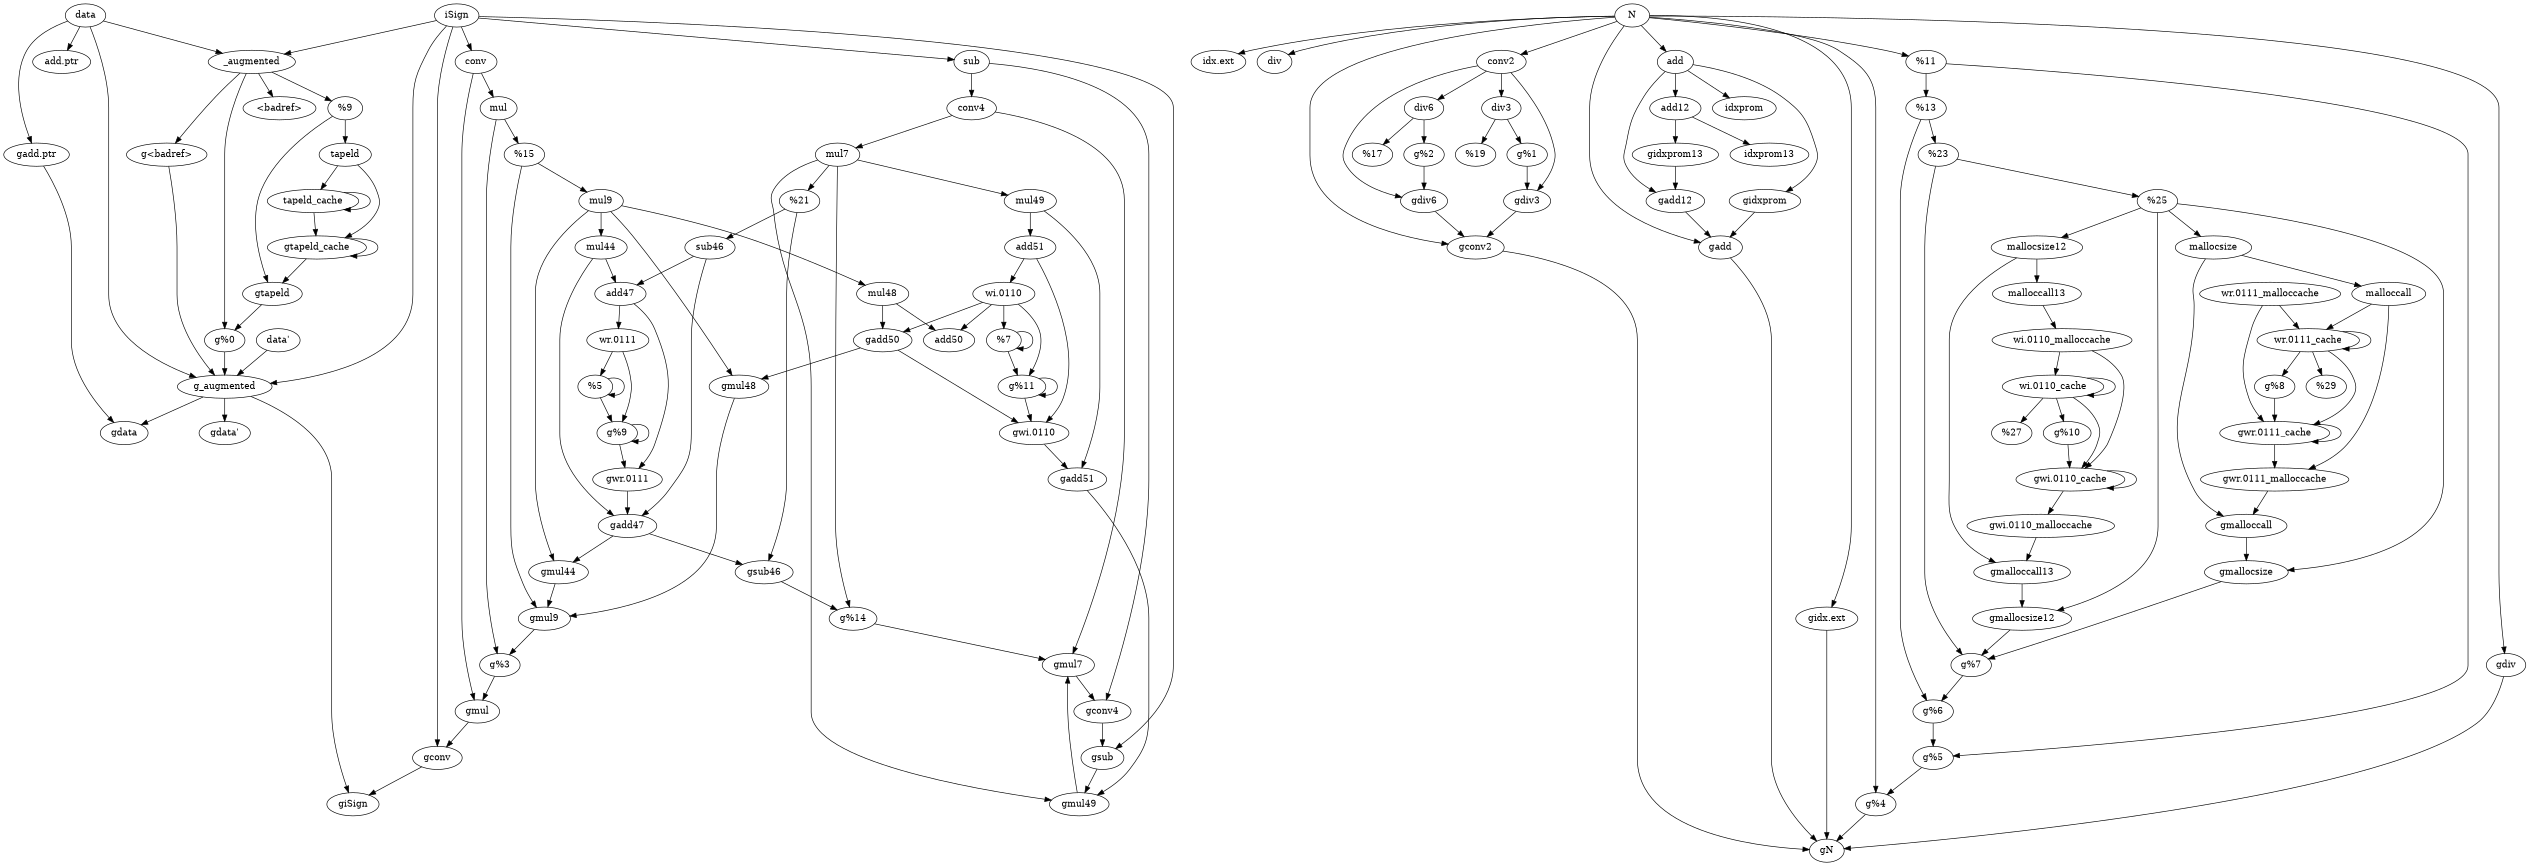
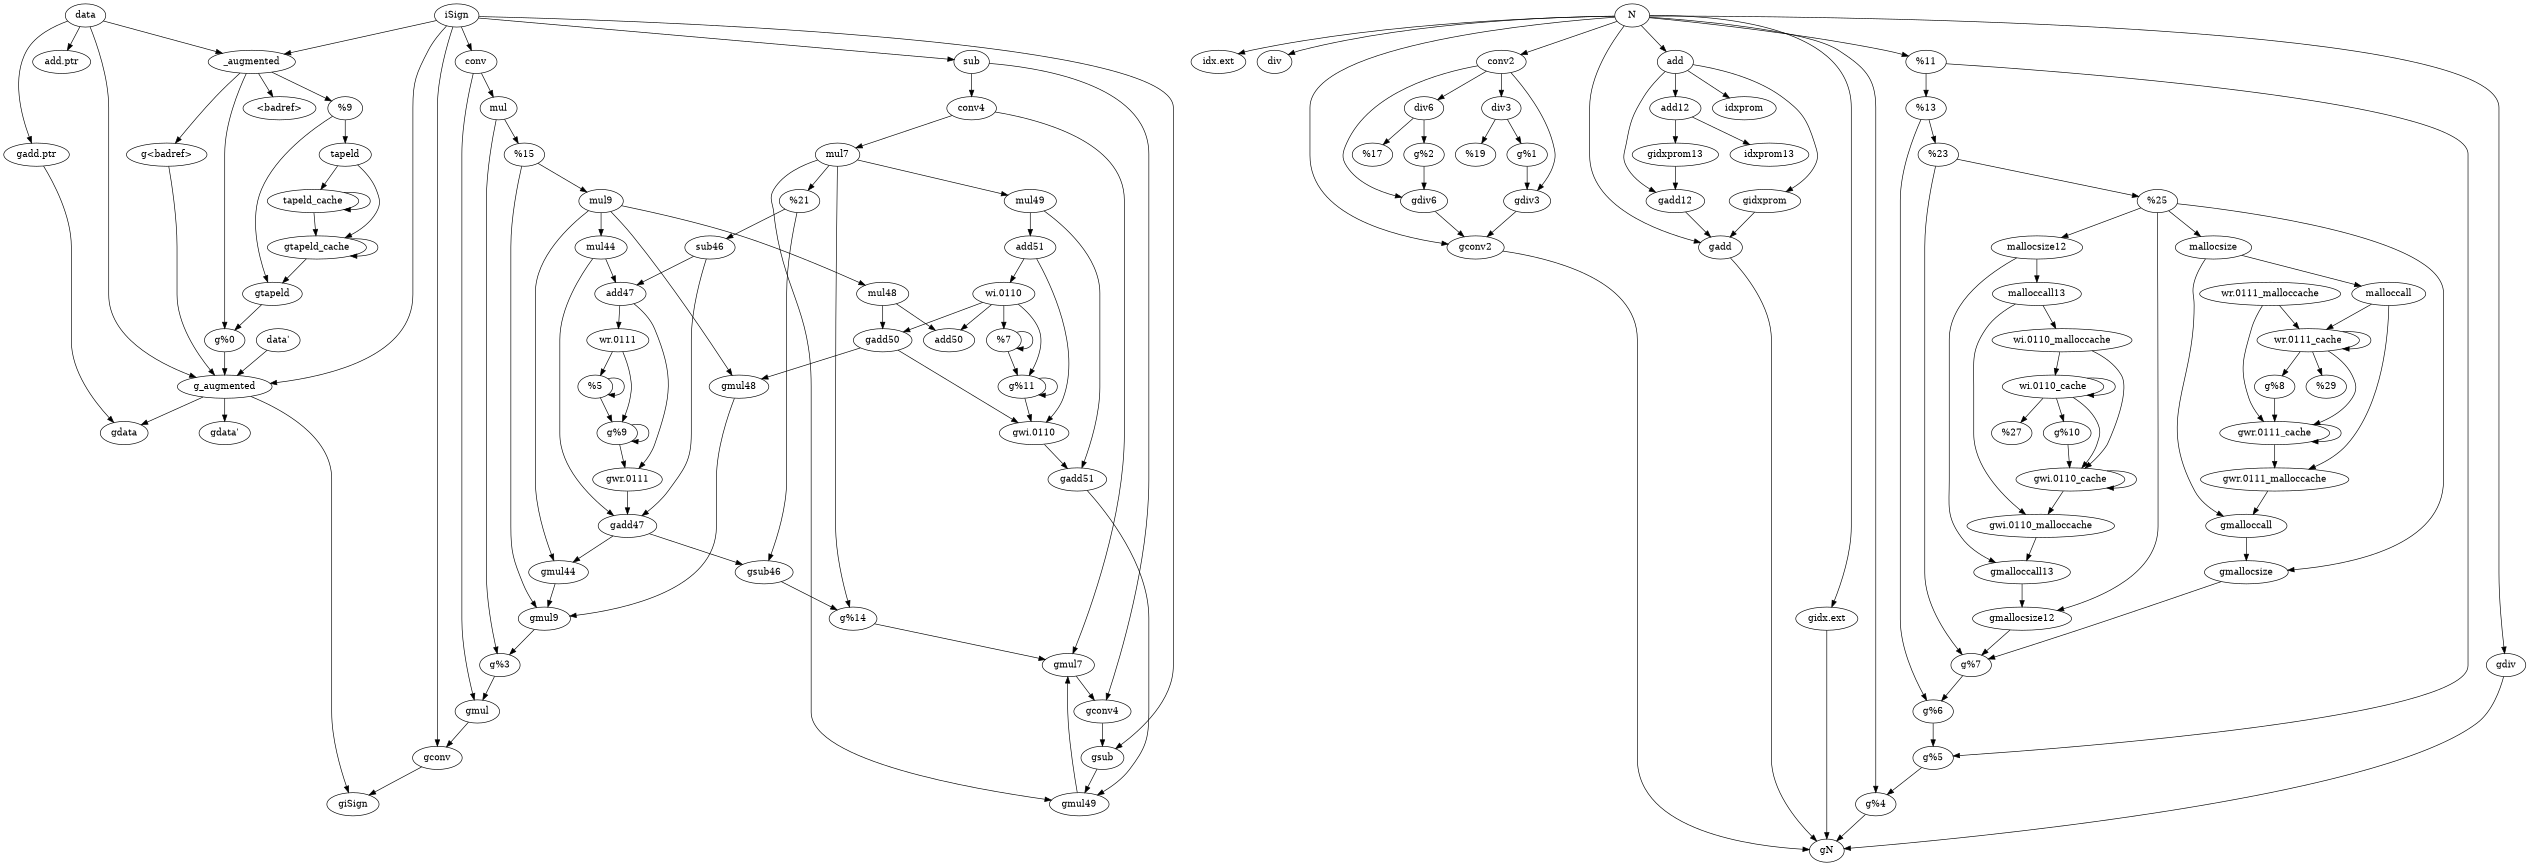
edge "malloccall13" -> "gwi.0110_malloccache": added
